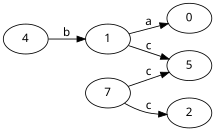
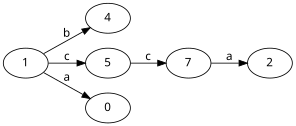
edge "4" -> "1": reversed
edge "7" -> "5": reversed
edge "7" -> "2": label "c" -> "a"
